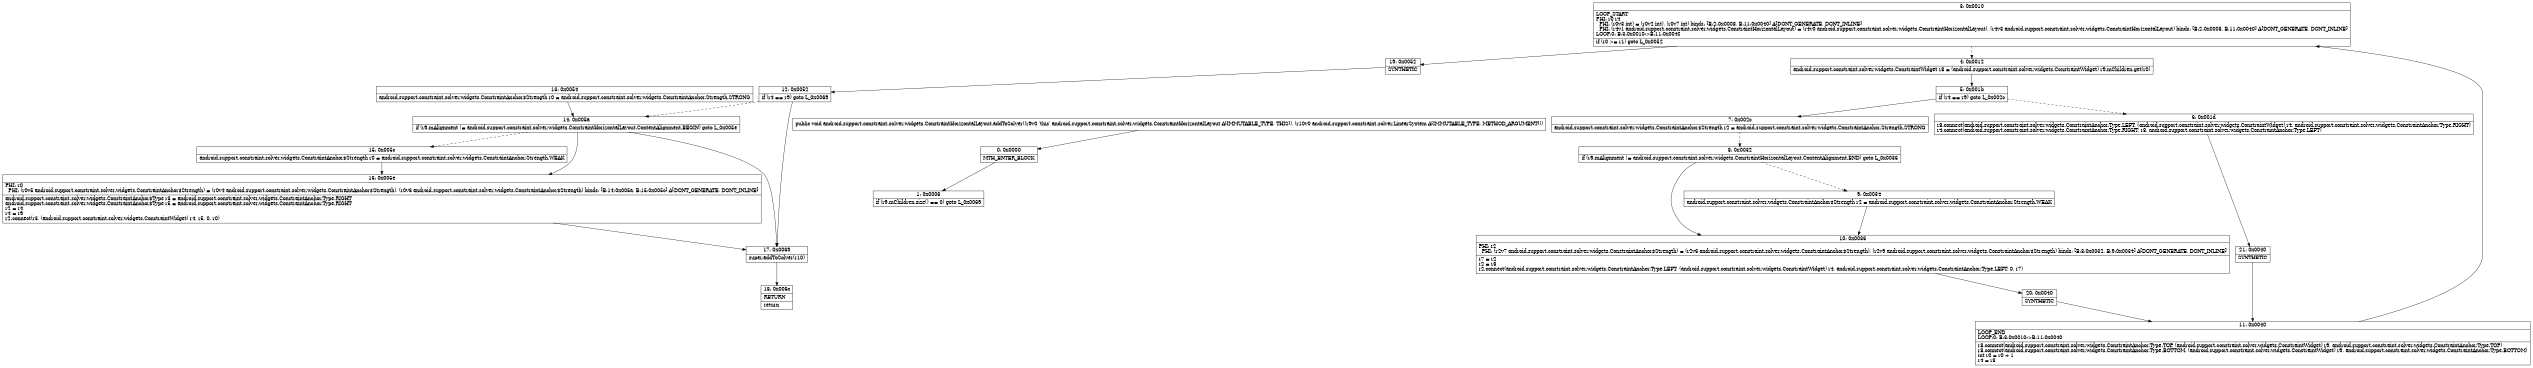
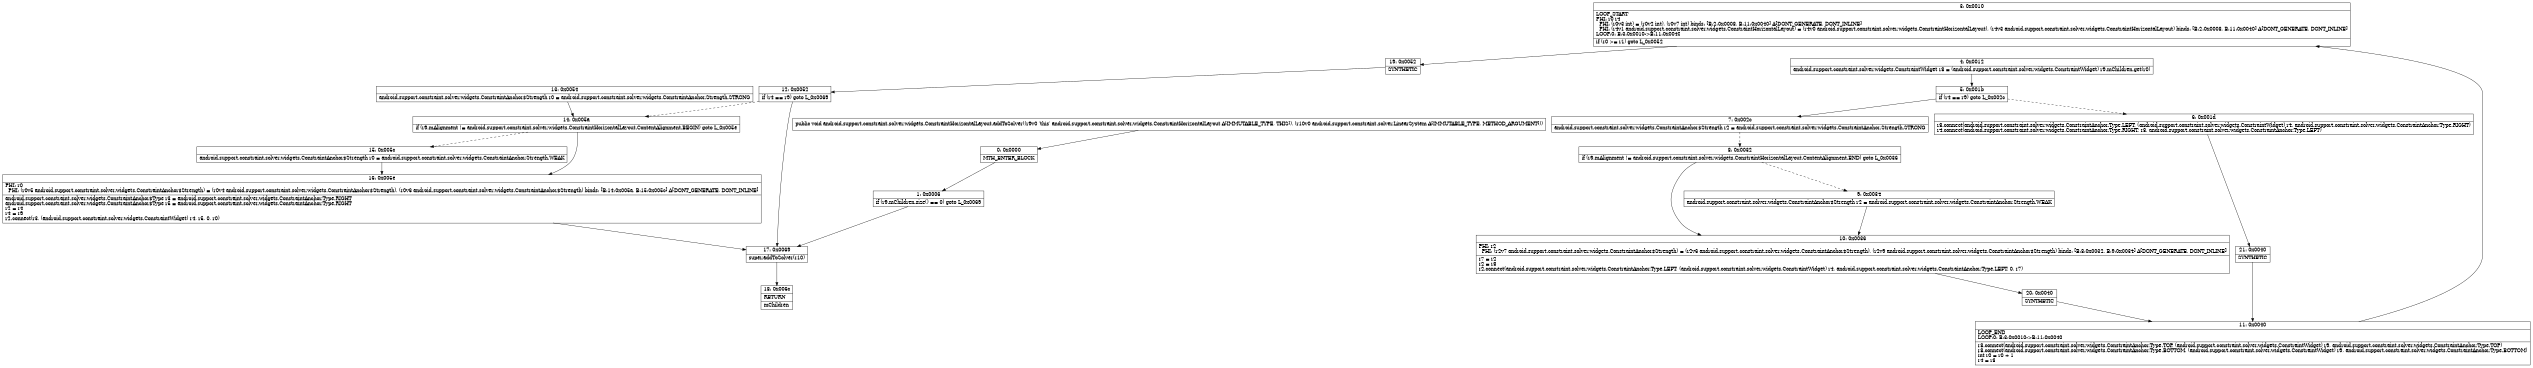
edge "3: 0x0010" -> "4: 0x0012": removed
edge "14: 0x005a" -> "17: 0x0069": now "1: 0x0006" -> "17: 0x0069"
node "18: 0x006c": text "return" -> "mChildren"
